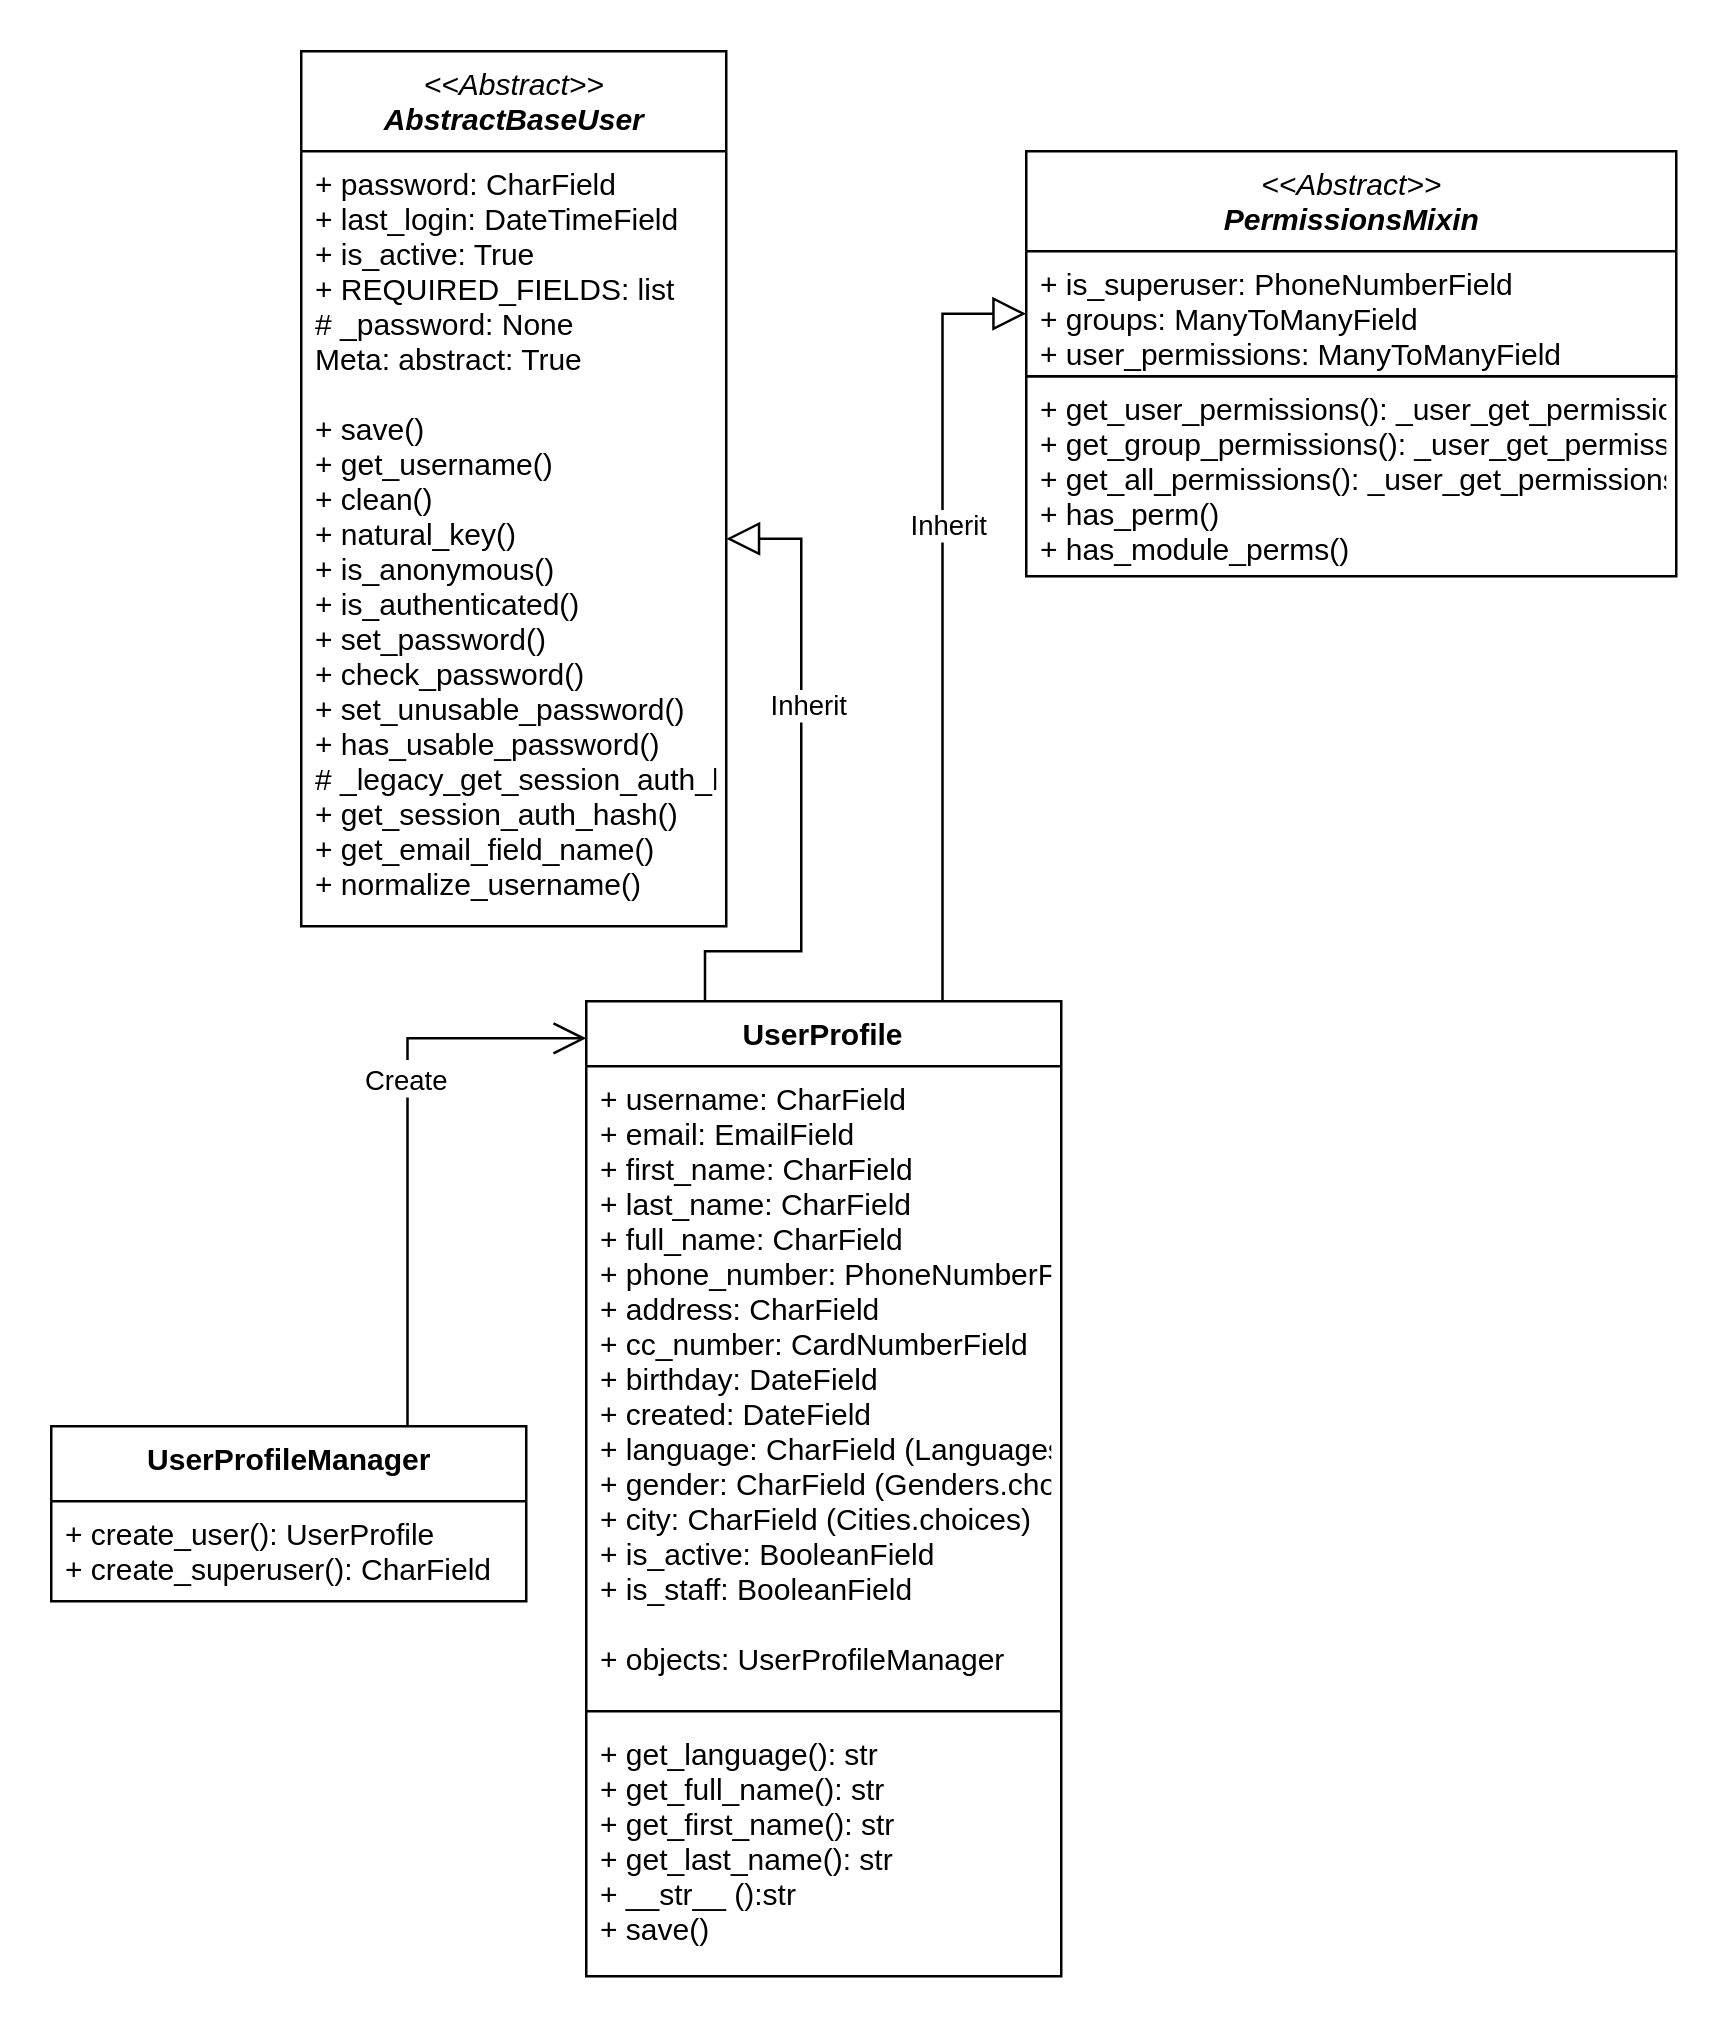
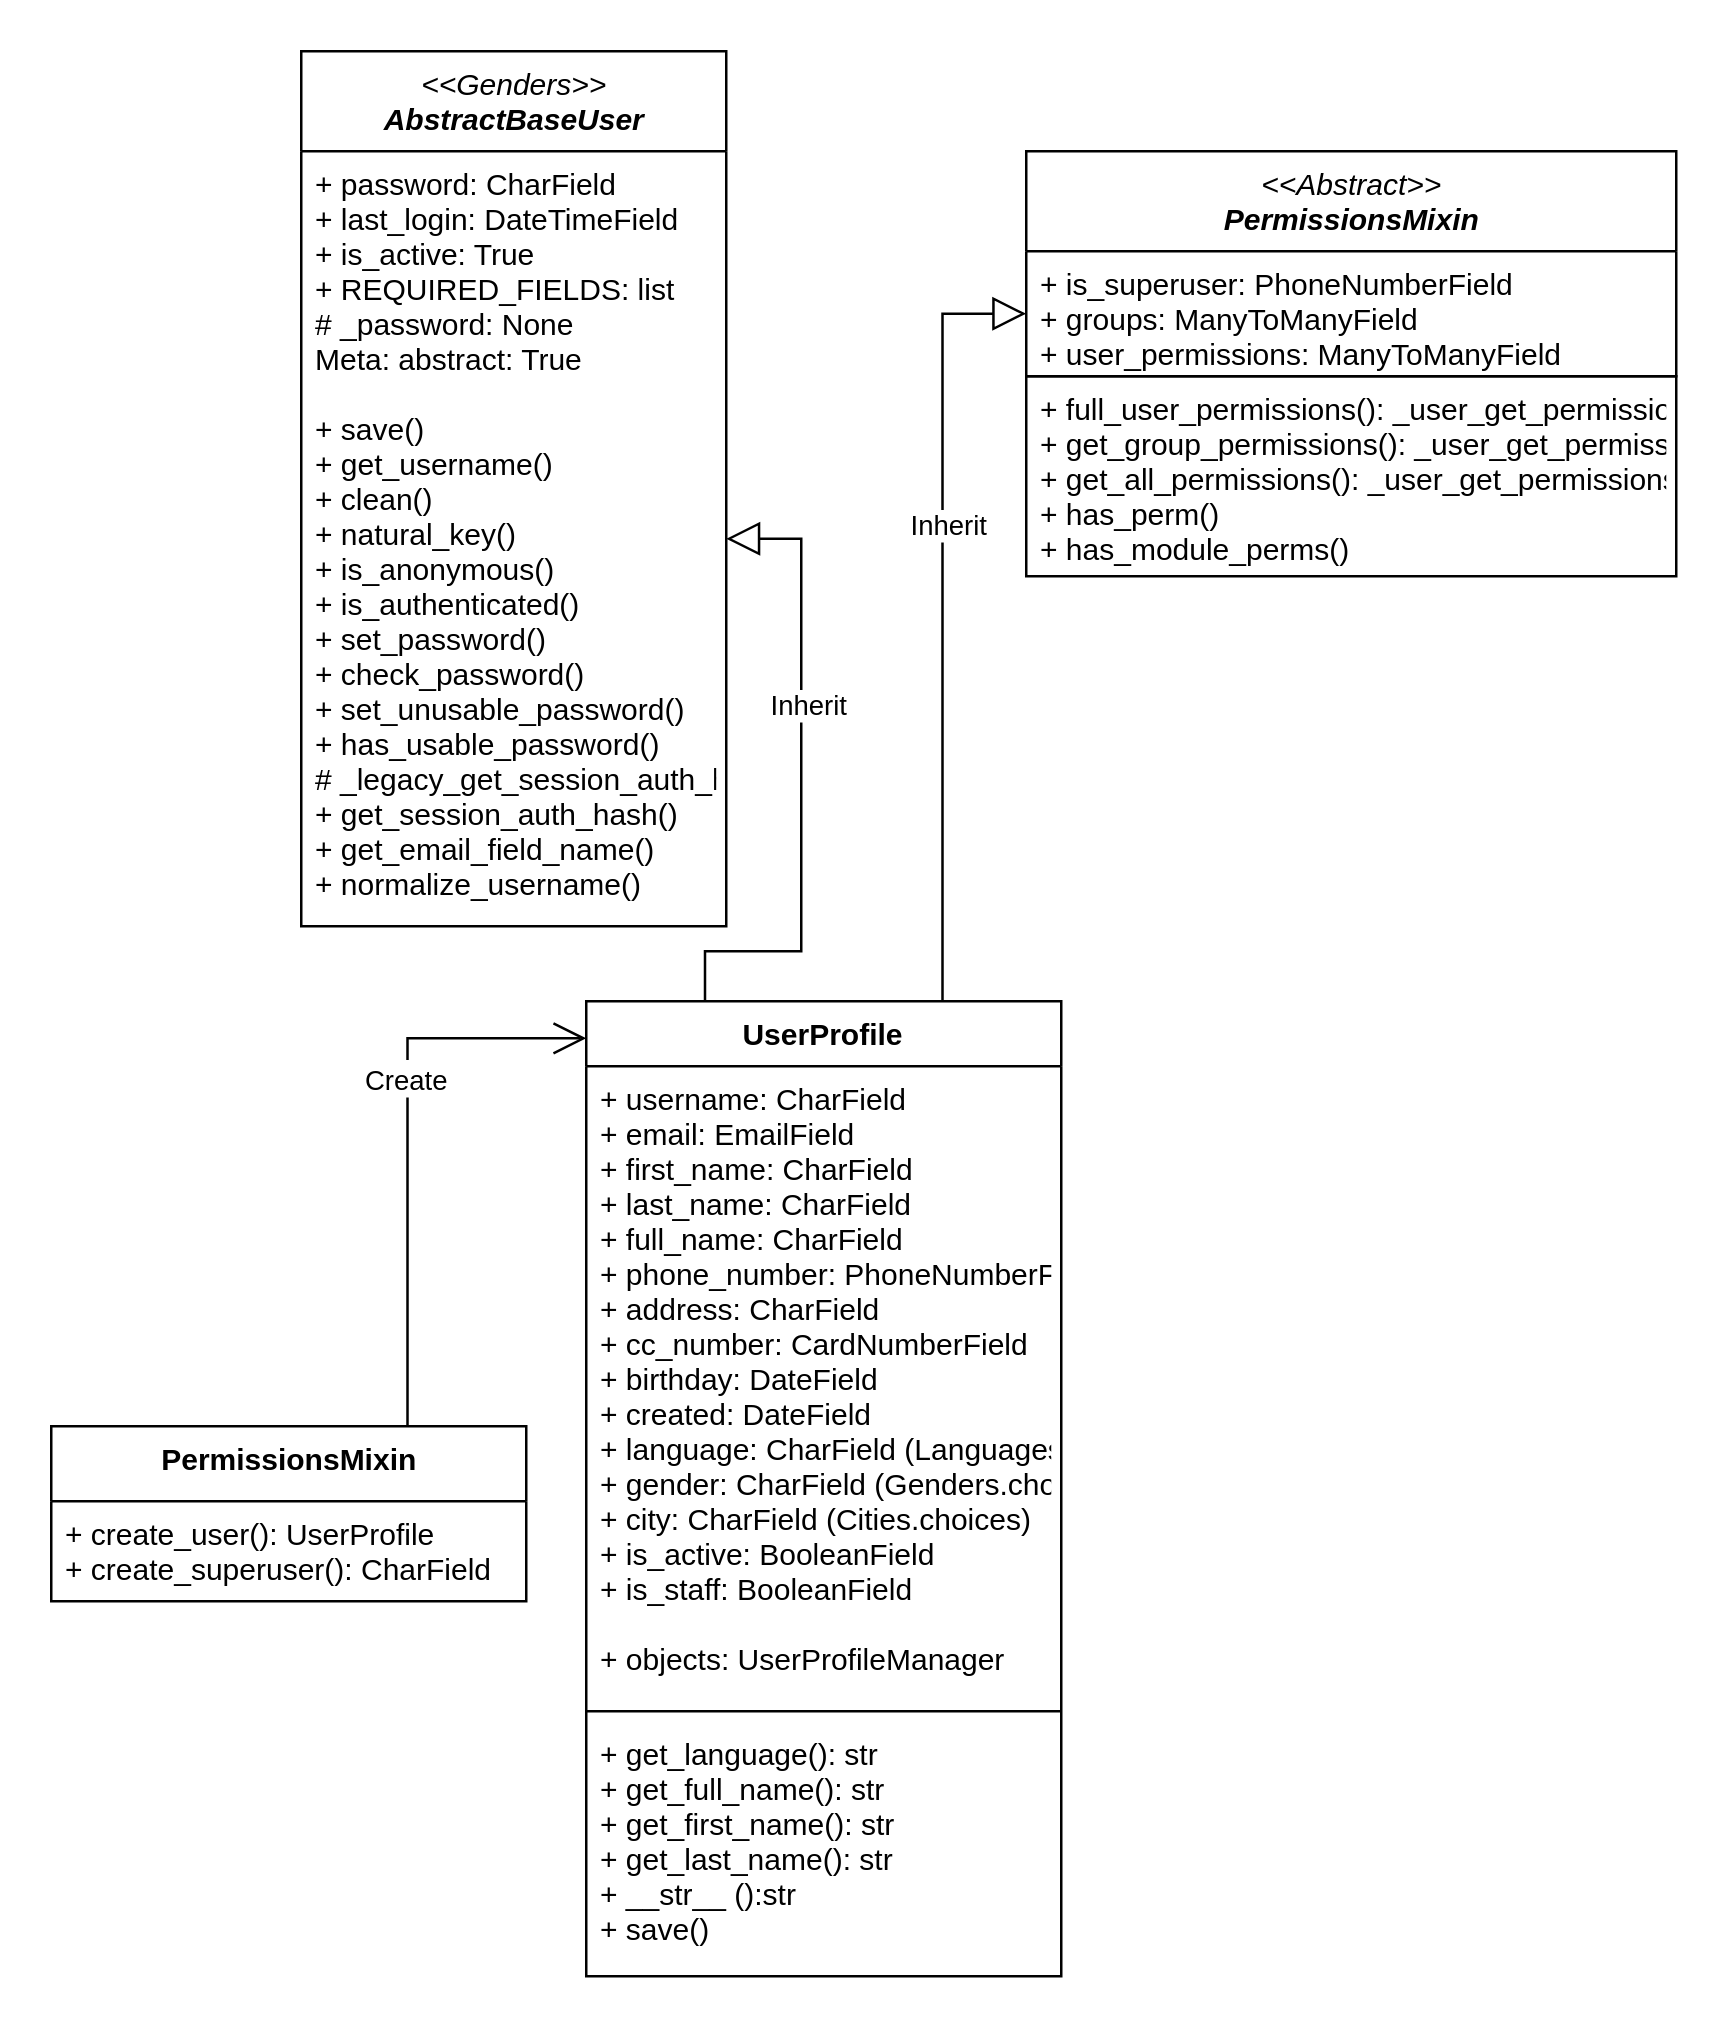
node "<<Abstract>> AbstractBaseUser": label "<<Abstract>> AbstractBaseUser" -> "<<Genders>> AbstractBaseUser"
node "+ get_user_permissions(): _user_get_permissions + get_group_permissions(): _user_get_permissions + get_all_permissions(): _user_get_permissions + has_perm() + has_module_perms()": label "+ get_user_permissions(): _user_get_permissions + get_group_permissions(): _user_get_permissions + get_all_permissions(): _user_get_permissions + has_perm() + has_module_perms()" -> "+ full_user_permissions(): _user_get_permissions + get_group_permissions(): _user_get_permissions + get_all_permissions(): _user_get_permissions + has_perm() + has_module_perms()"
node "UserProfileManager": label "UserProfileManager" -> "PermissionsMixin"
